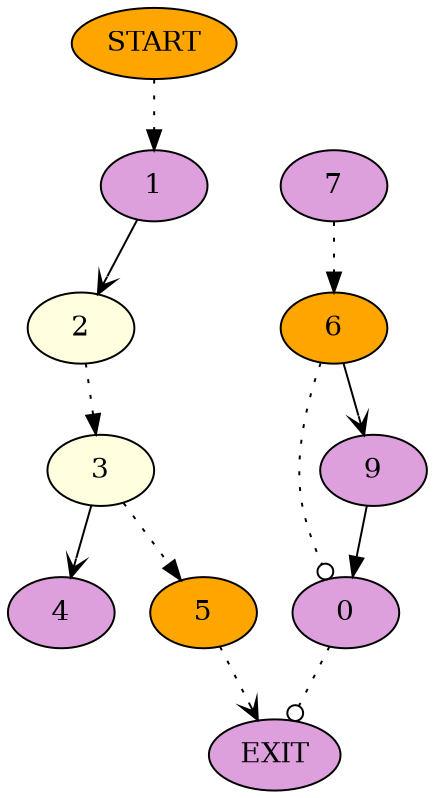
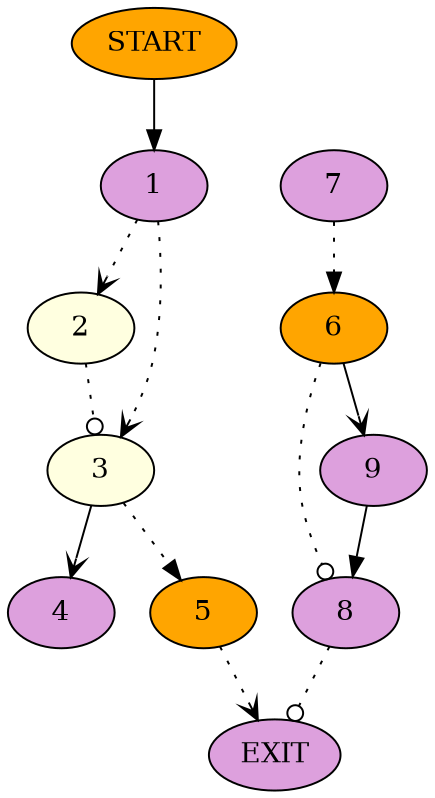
edge "START" -> "1": style dotted -> solid
edge "1" -> "2": style solid -> dotted
edge "1" -> "3": added
edge "2" -> "3": arrowhead normal -> odot
node "0": label "0" -> "8"
